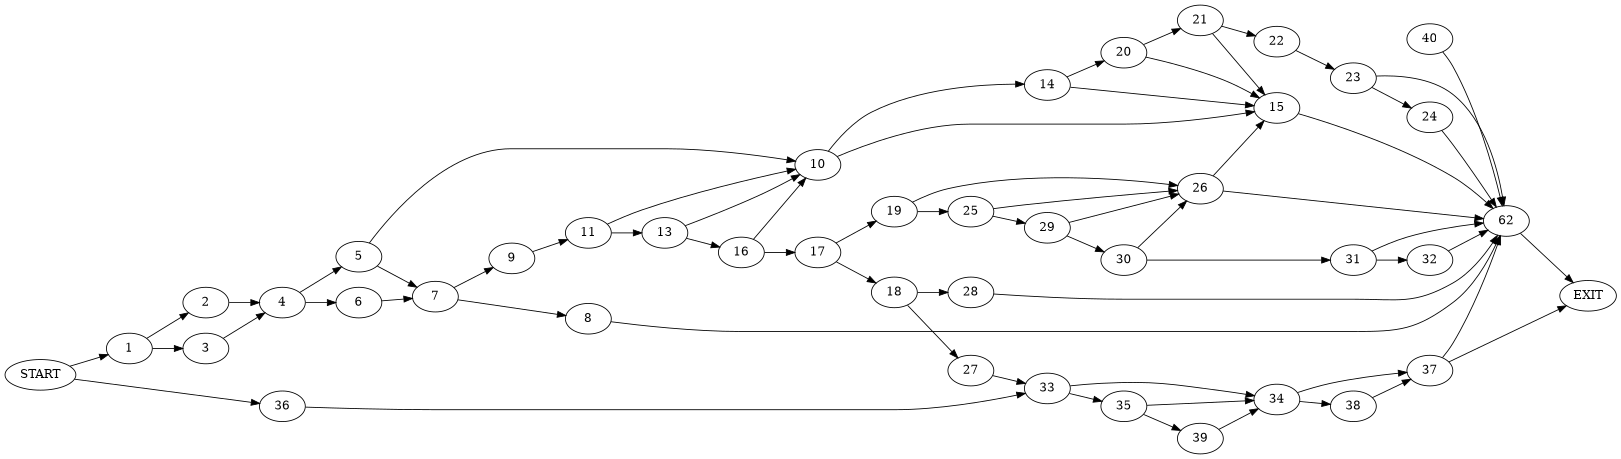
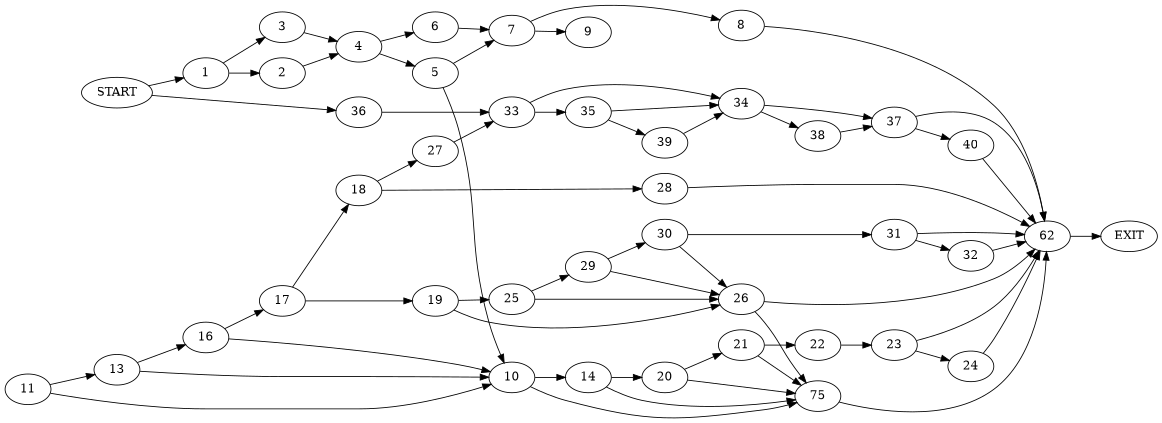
node "15": label "15" -> "75"
edge "9" -> "11": removed
edge "37" -> "EXIT": now "37" -> "40"
